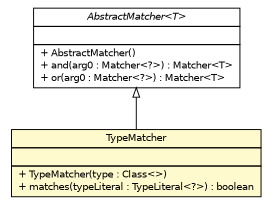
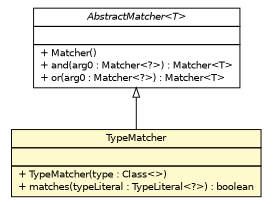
node "AbstractMatcher<T>": text "+ AbstractMatcher()" -> "+ Matcher()"
